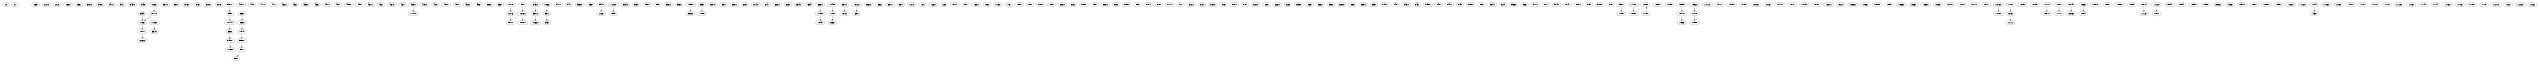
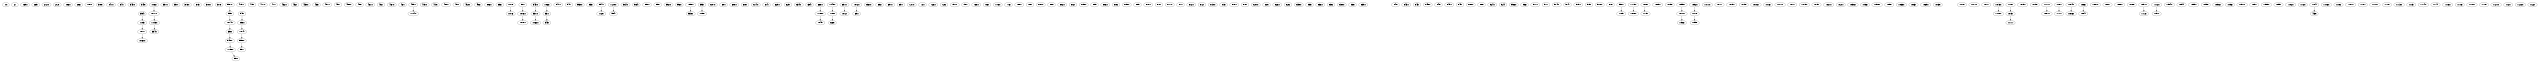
node "269+": added
node "308+": label "308+" -> "108+"
node "469+": label "469+" -> "499+"
node "839-": removed
node "840+": removed
node "1070+": removed
edge "1119-" -> "1008-": reversed
node "938-": label "938-" -> "948-"
edge "1077+" -> "1103-": now "1077+" -> "1103+"
node "507+": removed
edge "997-" -> "990-": now "1105+" -> "990-"
